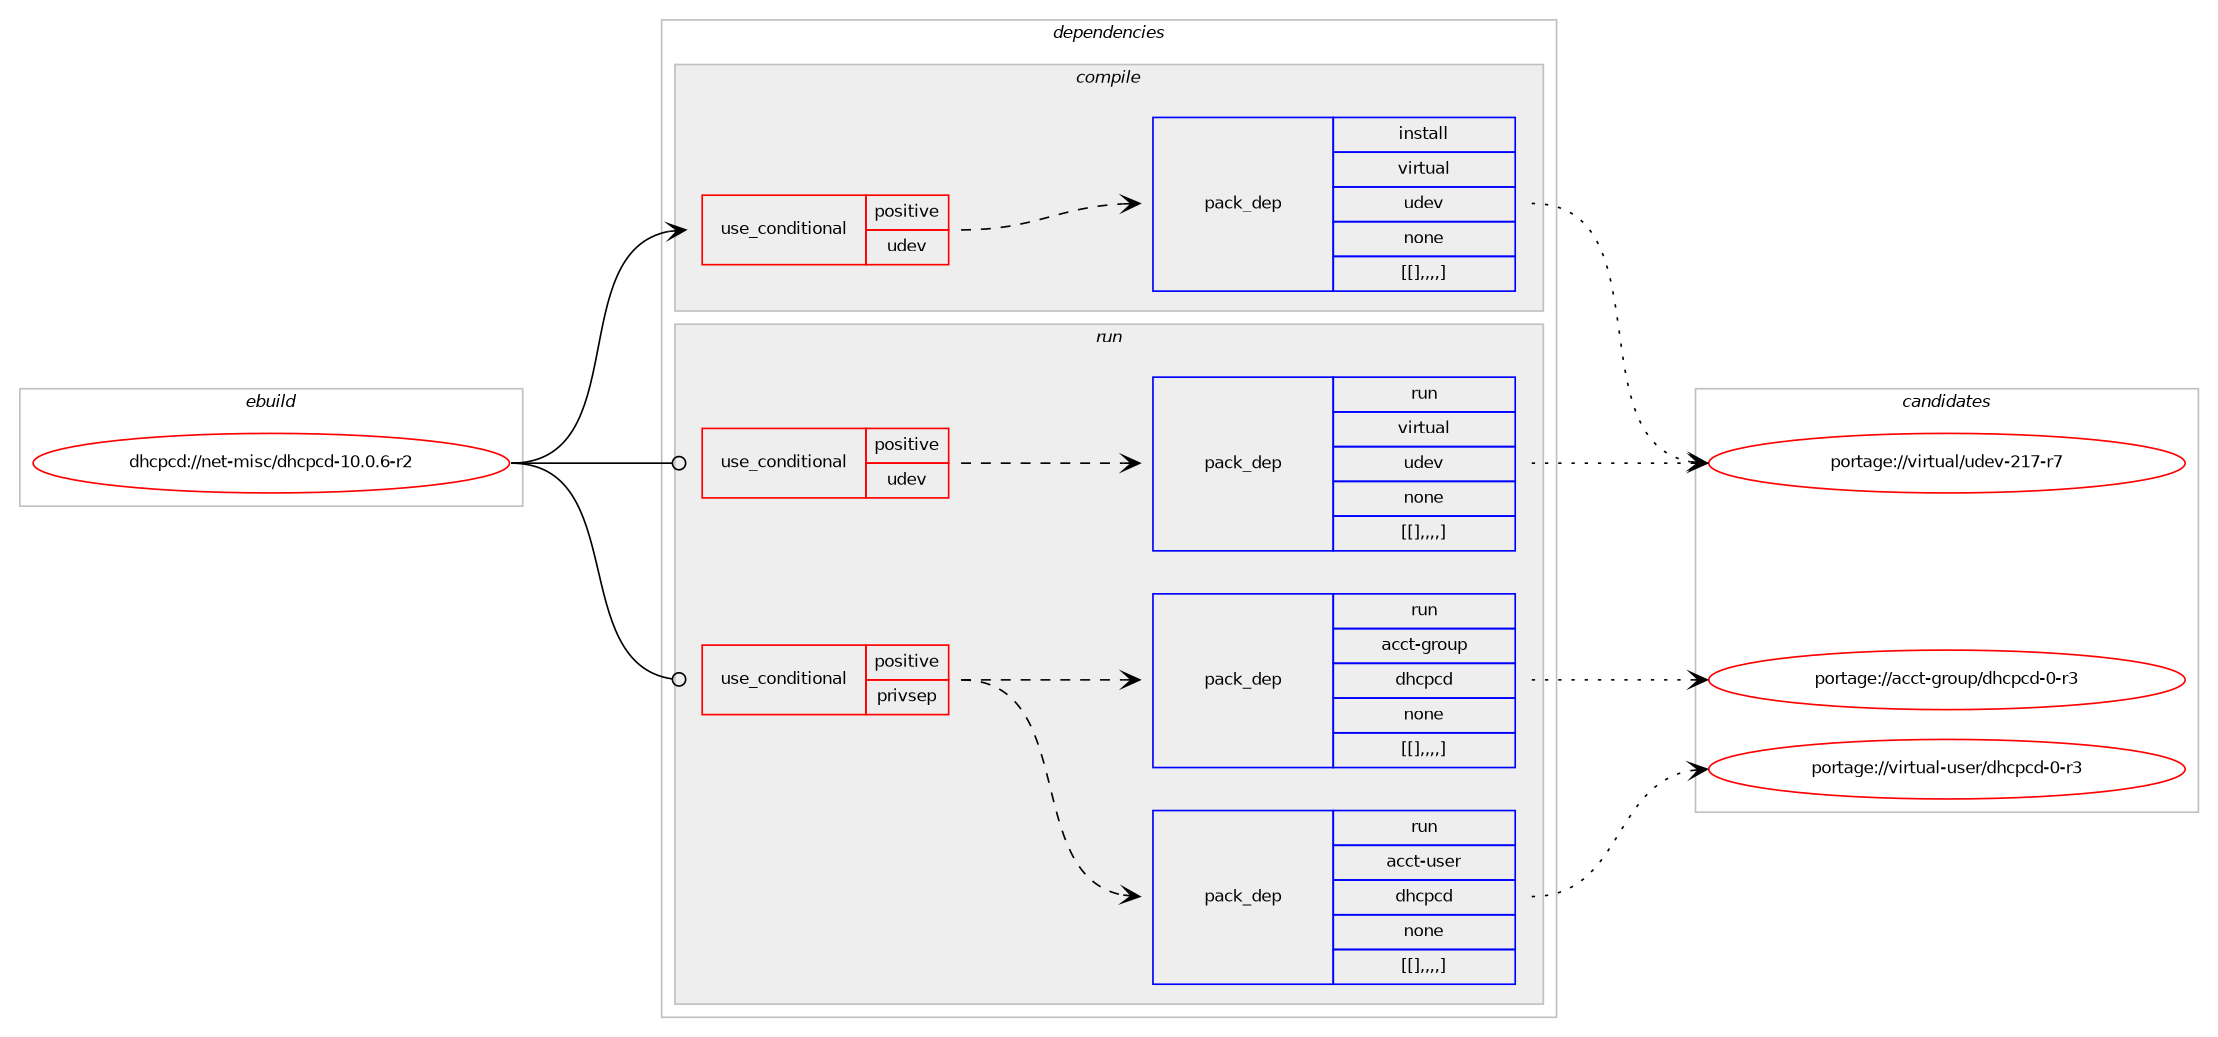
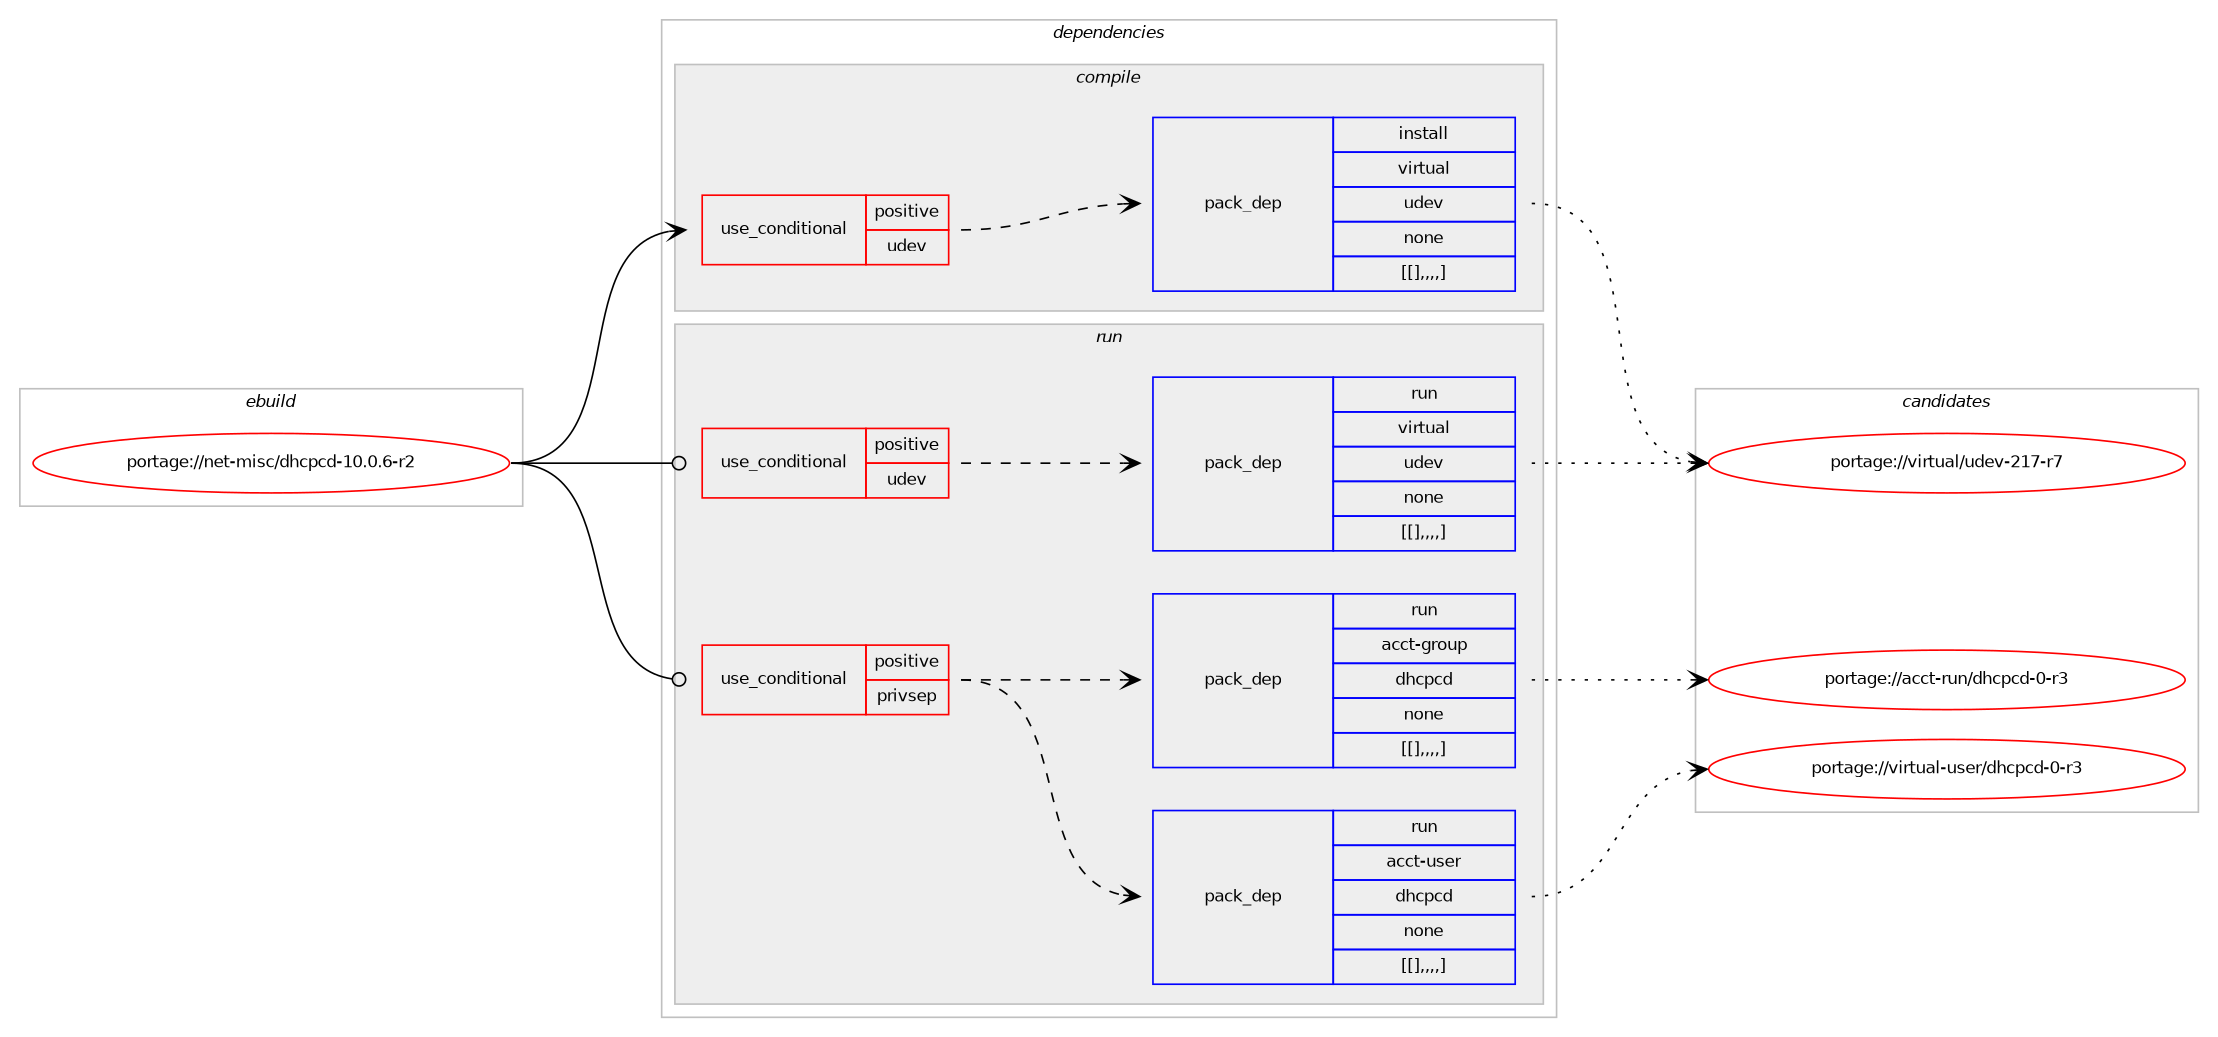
node "dhcpcd://net-misc/dhcpcd-10.0.6-r2": label "dhcpcd://net-misc/dhcpcd-10.0.6-r2" -> "portage://net-misc/dhcpcd-10.0.6-r2"
node "portage://acct-group/dhcpcd-0-r3": label "portage://acct-group/dhcpcd-0-r3" -> "portage://acct-run/dhcpcd-0-r3"
